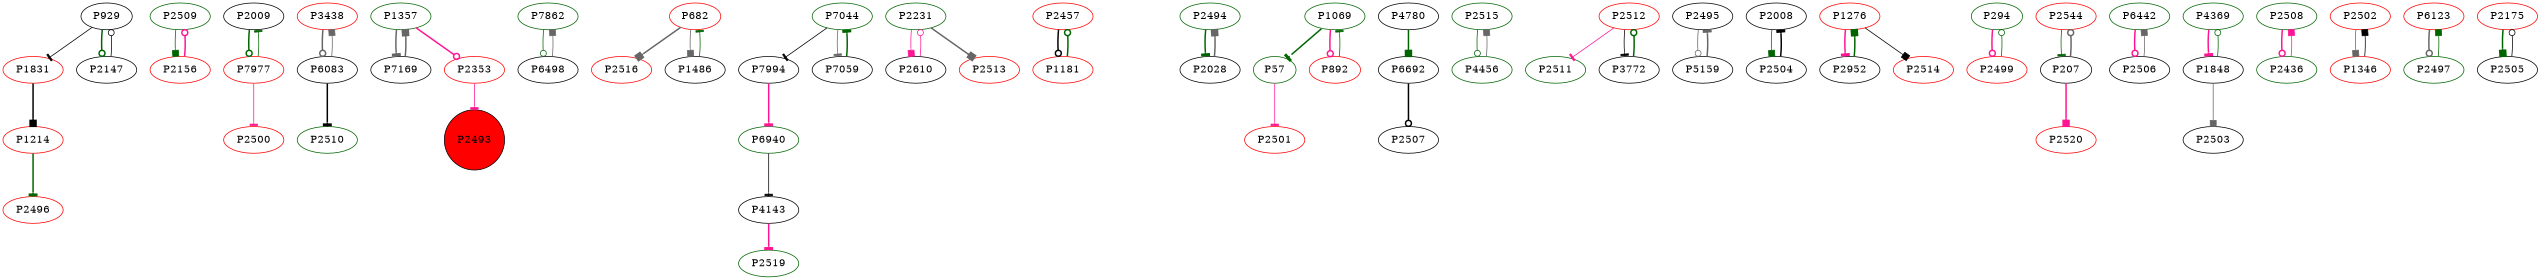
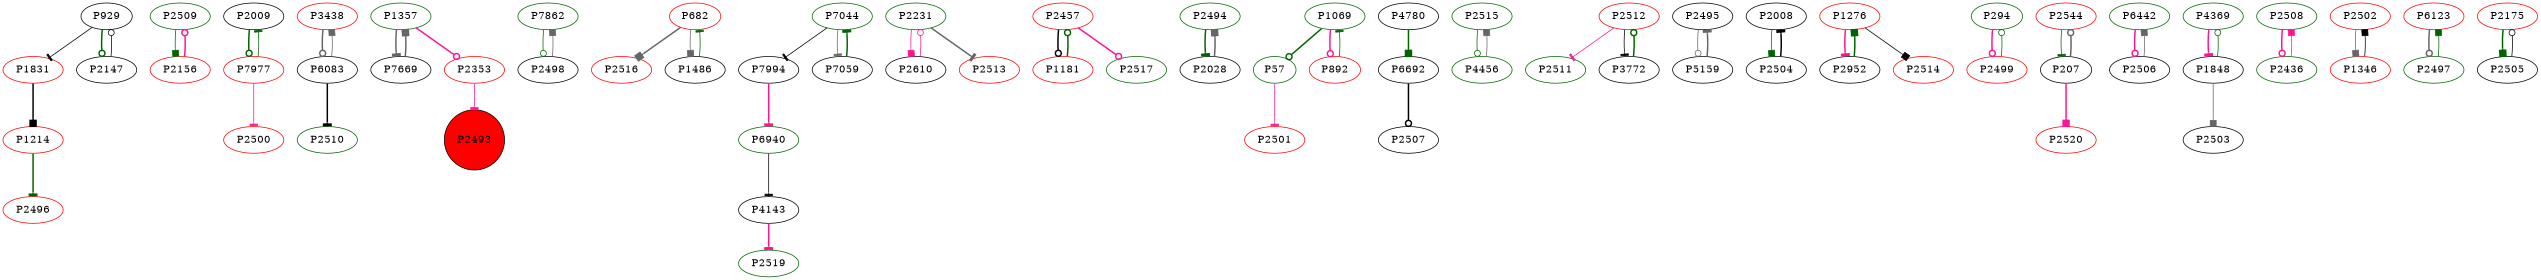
edge "P2231" -> "P2513": arrowhead box -> tee
edge "P1069" -> "P57": arrowhead tee -> odot
node "P7169": label "P7169" -> "P7669"
node "P6498": label "P6498" -> "P2498"
node "P2517": added
